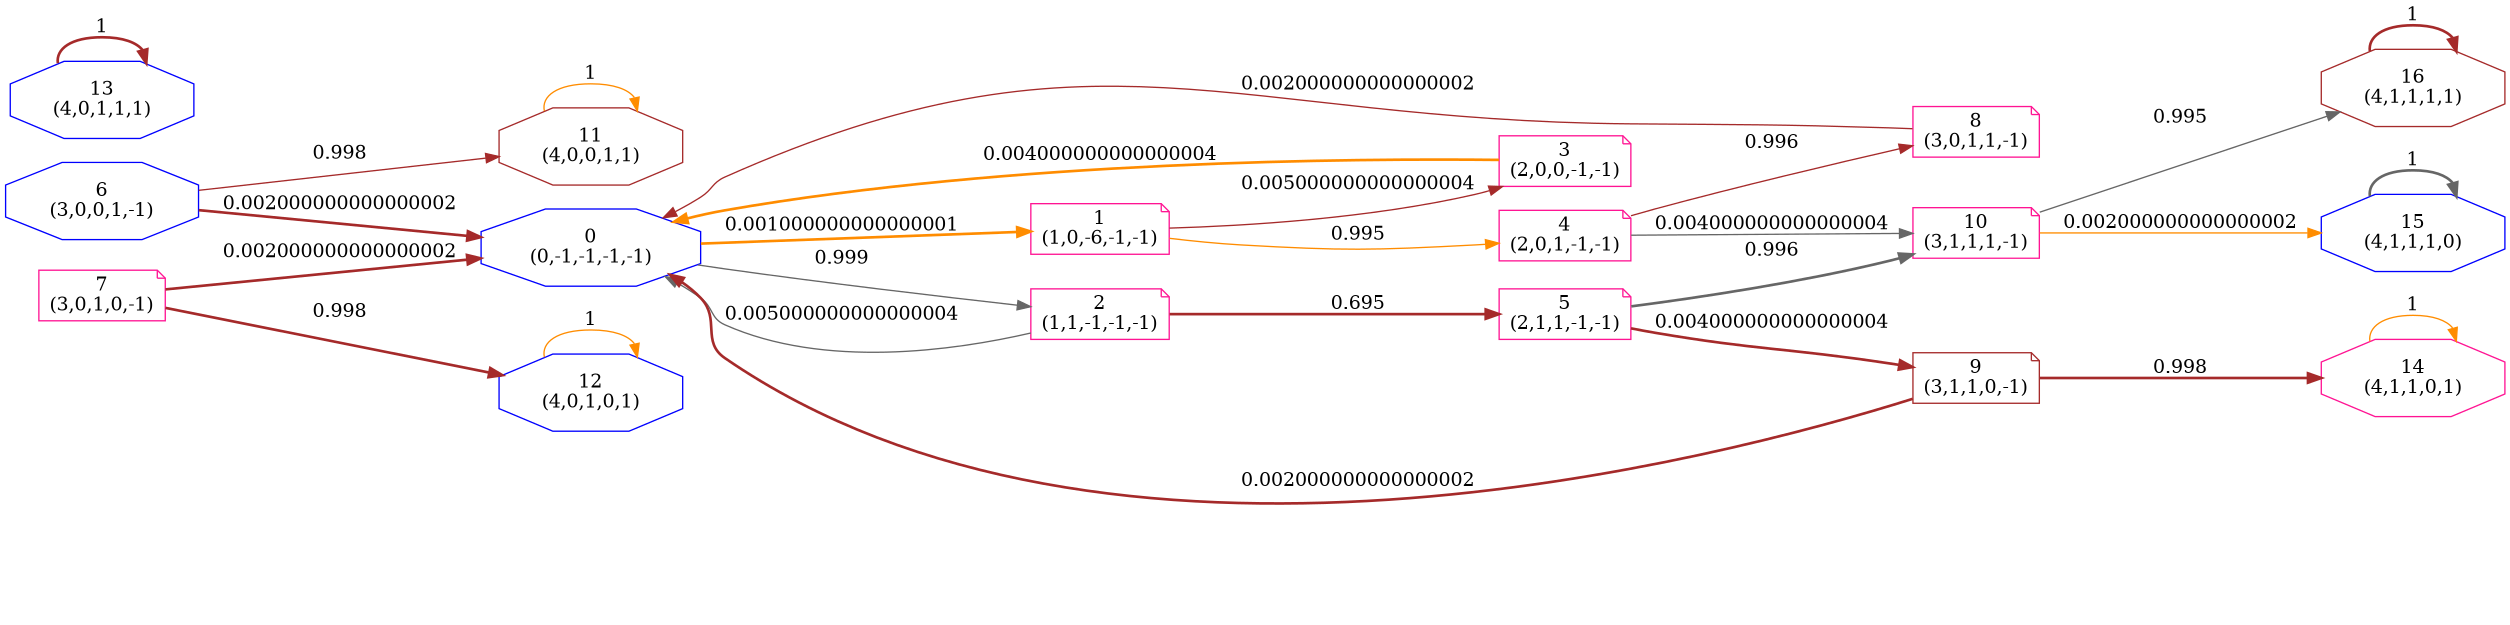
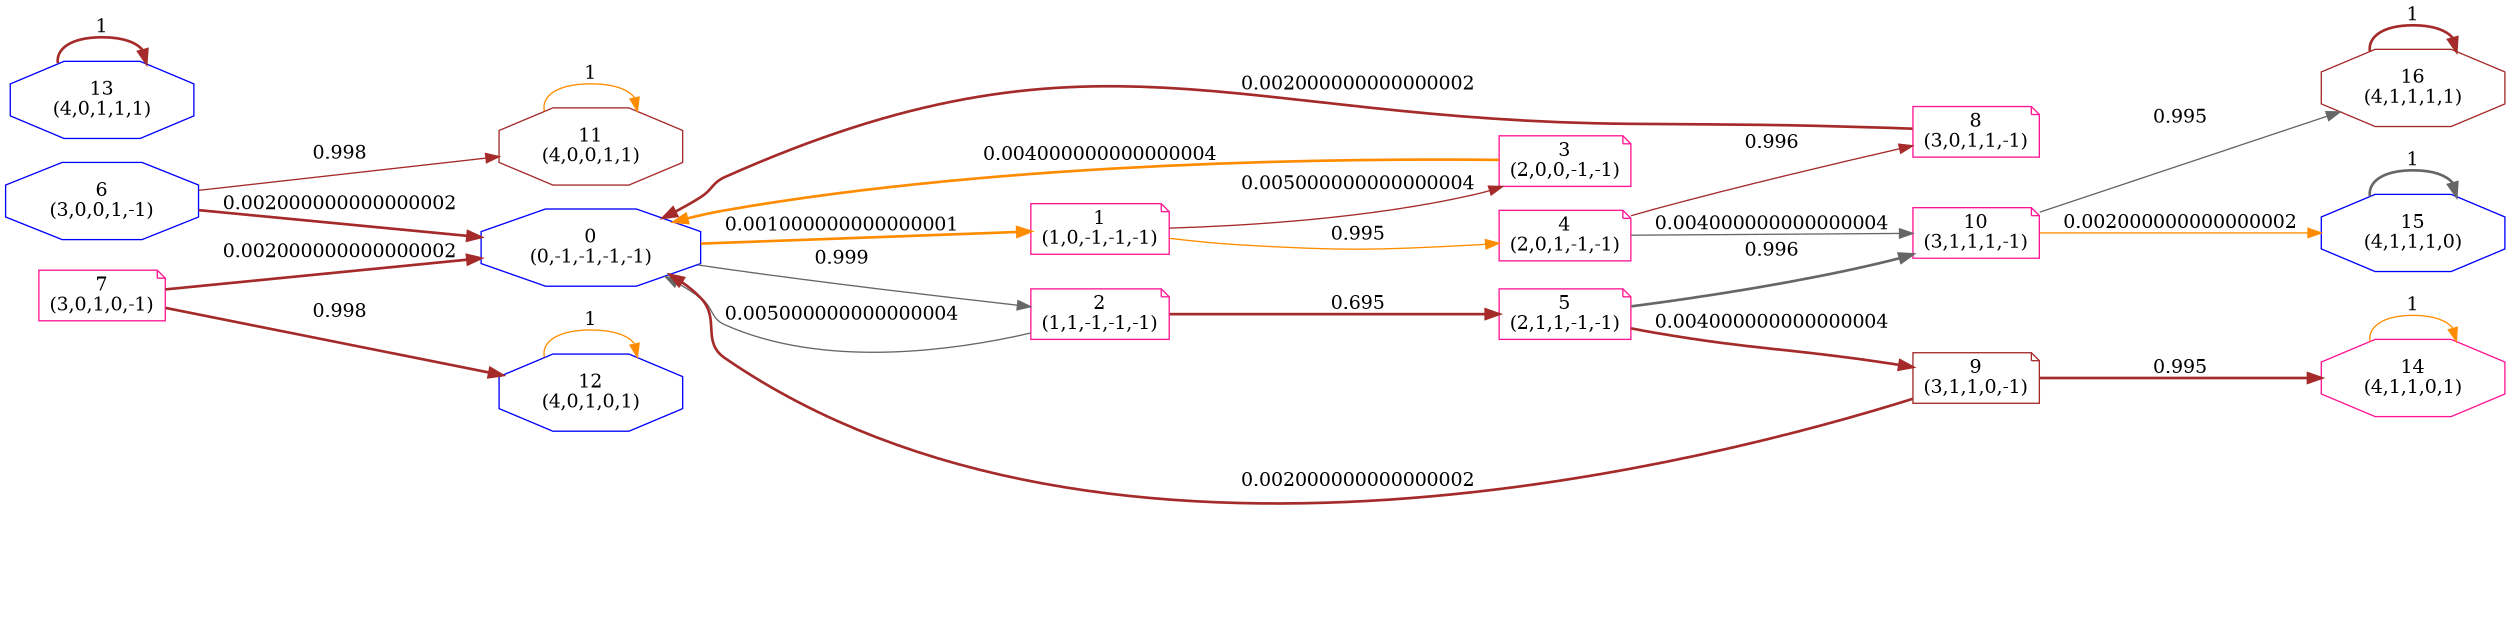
edge "8 (3,0,1,1,-1)" -> "0 (0,-1,-1,-1,-1)": style solid -> bold
node "1 (1,0,-6,-1,-1)": label "1 (1,0,-6,-1,-1)" -> "1 (1,0,-1,-1,-1)"
edge "9 (3,1,1,0,-1)" -> "14 (4,1,1,0,1)": label "0.998" -> "0.995"
